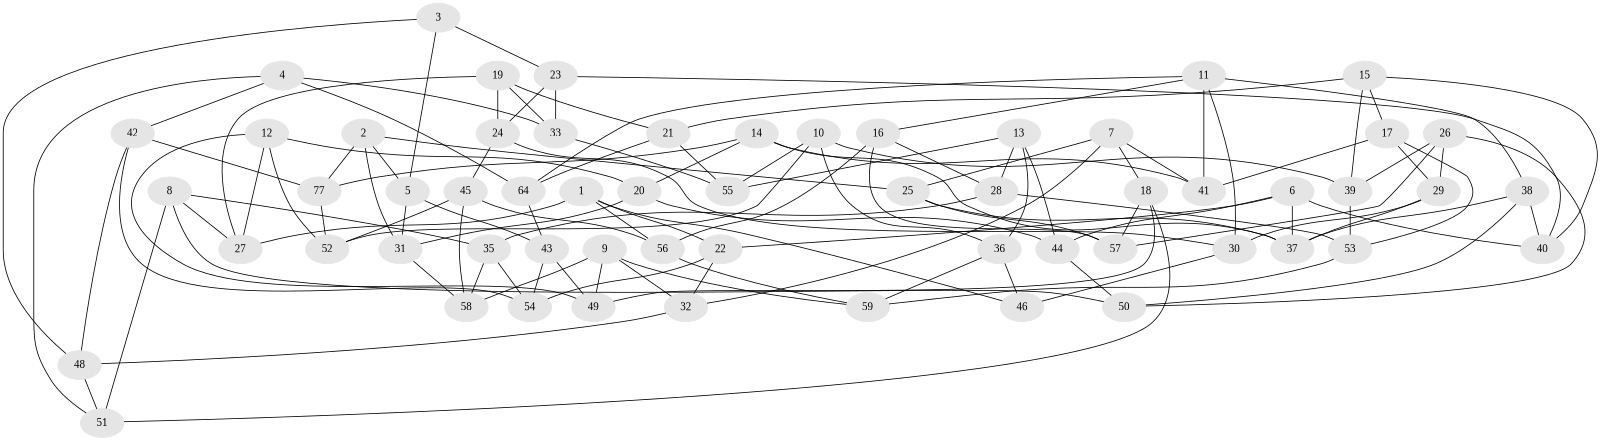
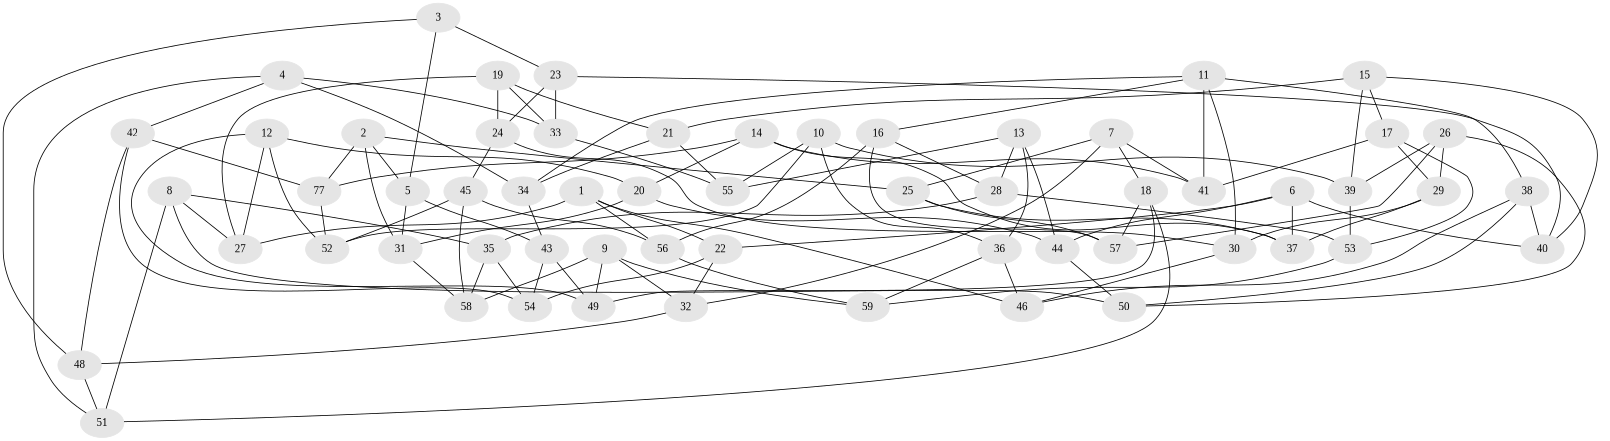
node "64": label "64" -> "34"
edge "38" -- "37": now "38" -- "46"
